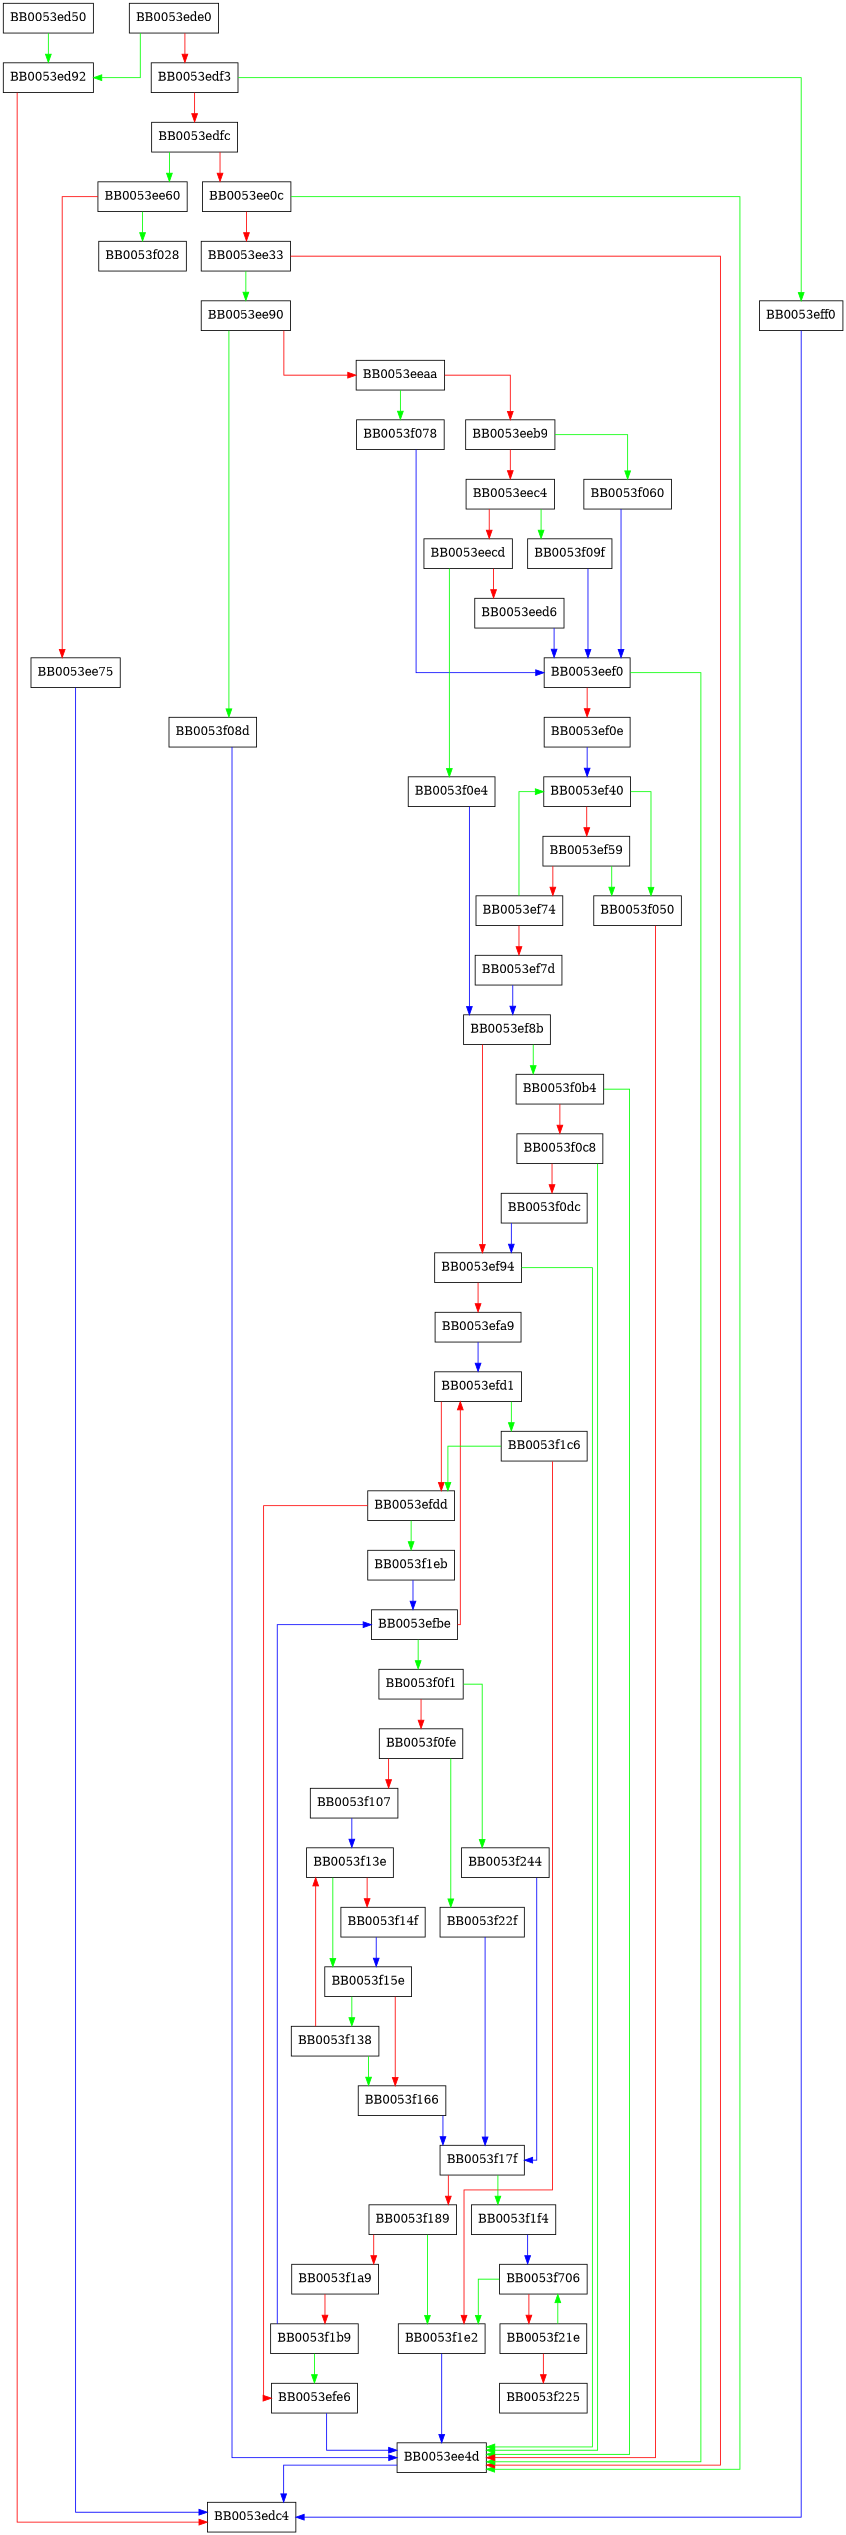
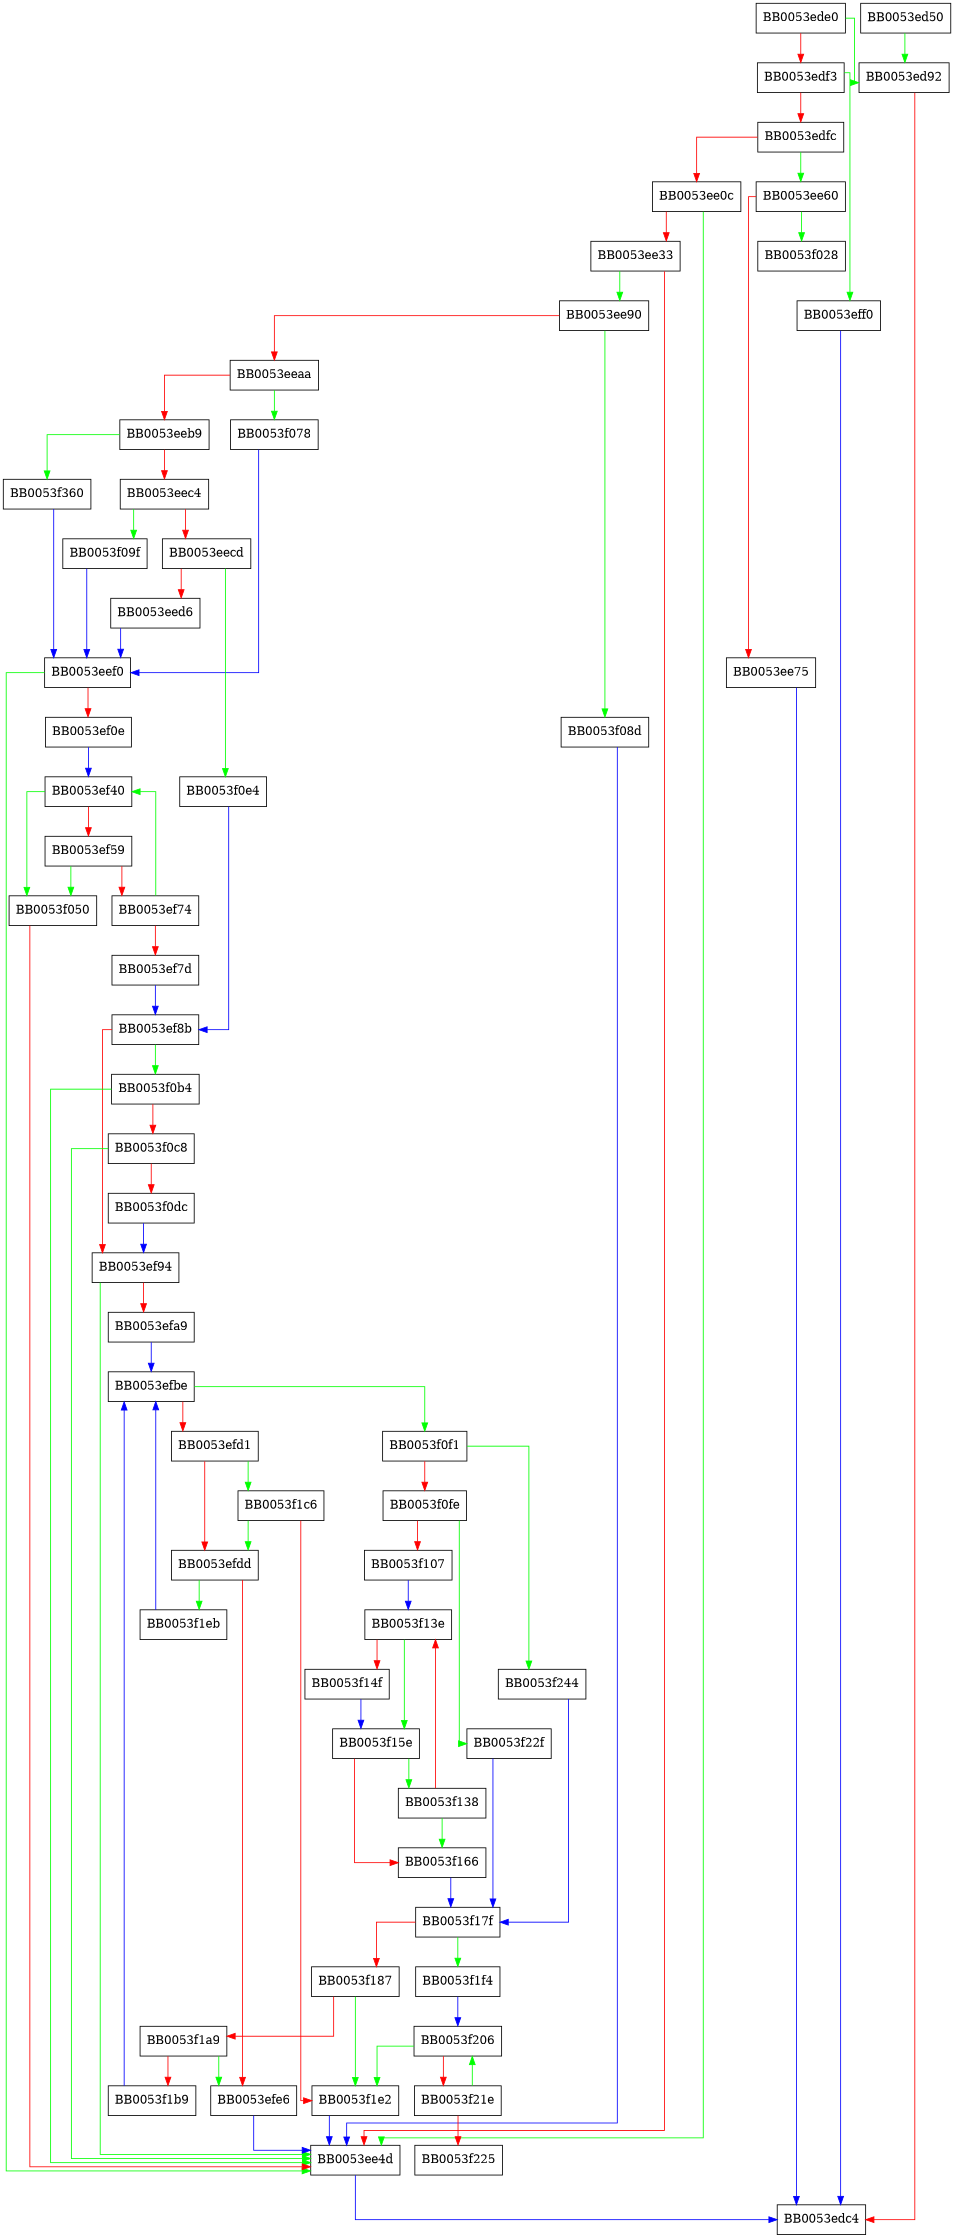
node "BB0053f060": label "BB0053f060" -> "BB0053f360"
edge "BB0053efa9" -> "BB0053efd1": now "BB0053efa9" -> "BB0053efbe"
node "BB0053f189": label "BB0053f189" -> "BB0053f187"
node "BB0053f706": label "BB0053f706" -> "BB0053f206"
edge "BB0053f1b9" -> "BB0053efe6": now "BB0053f1a9" -> "BB0053efe6"
